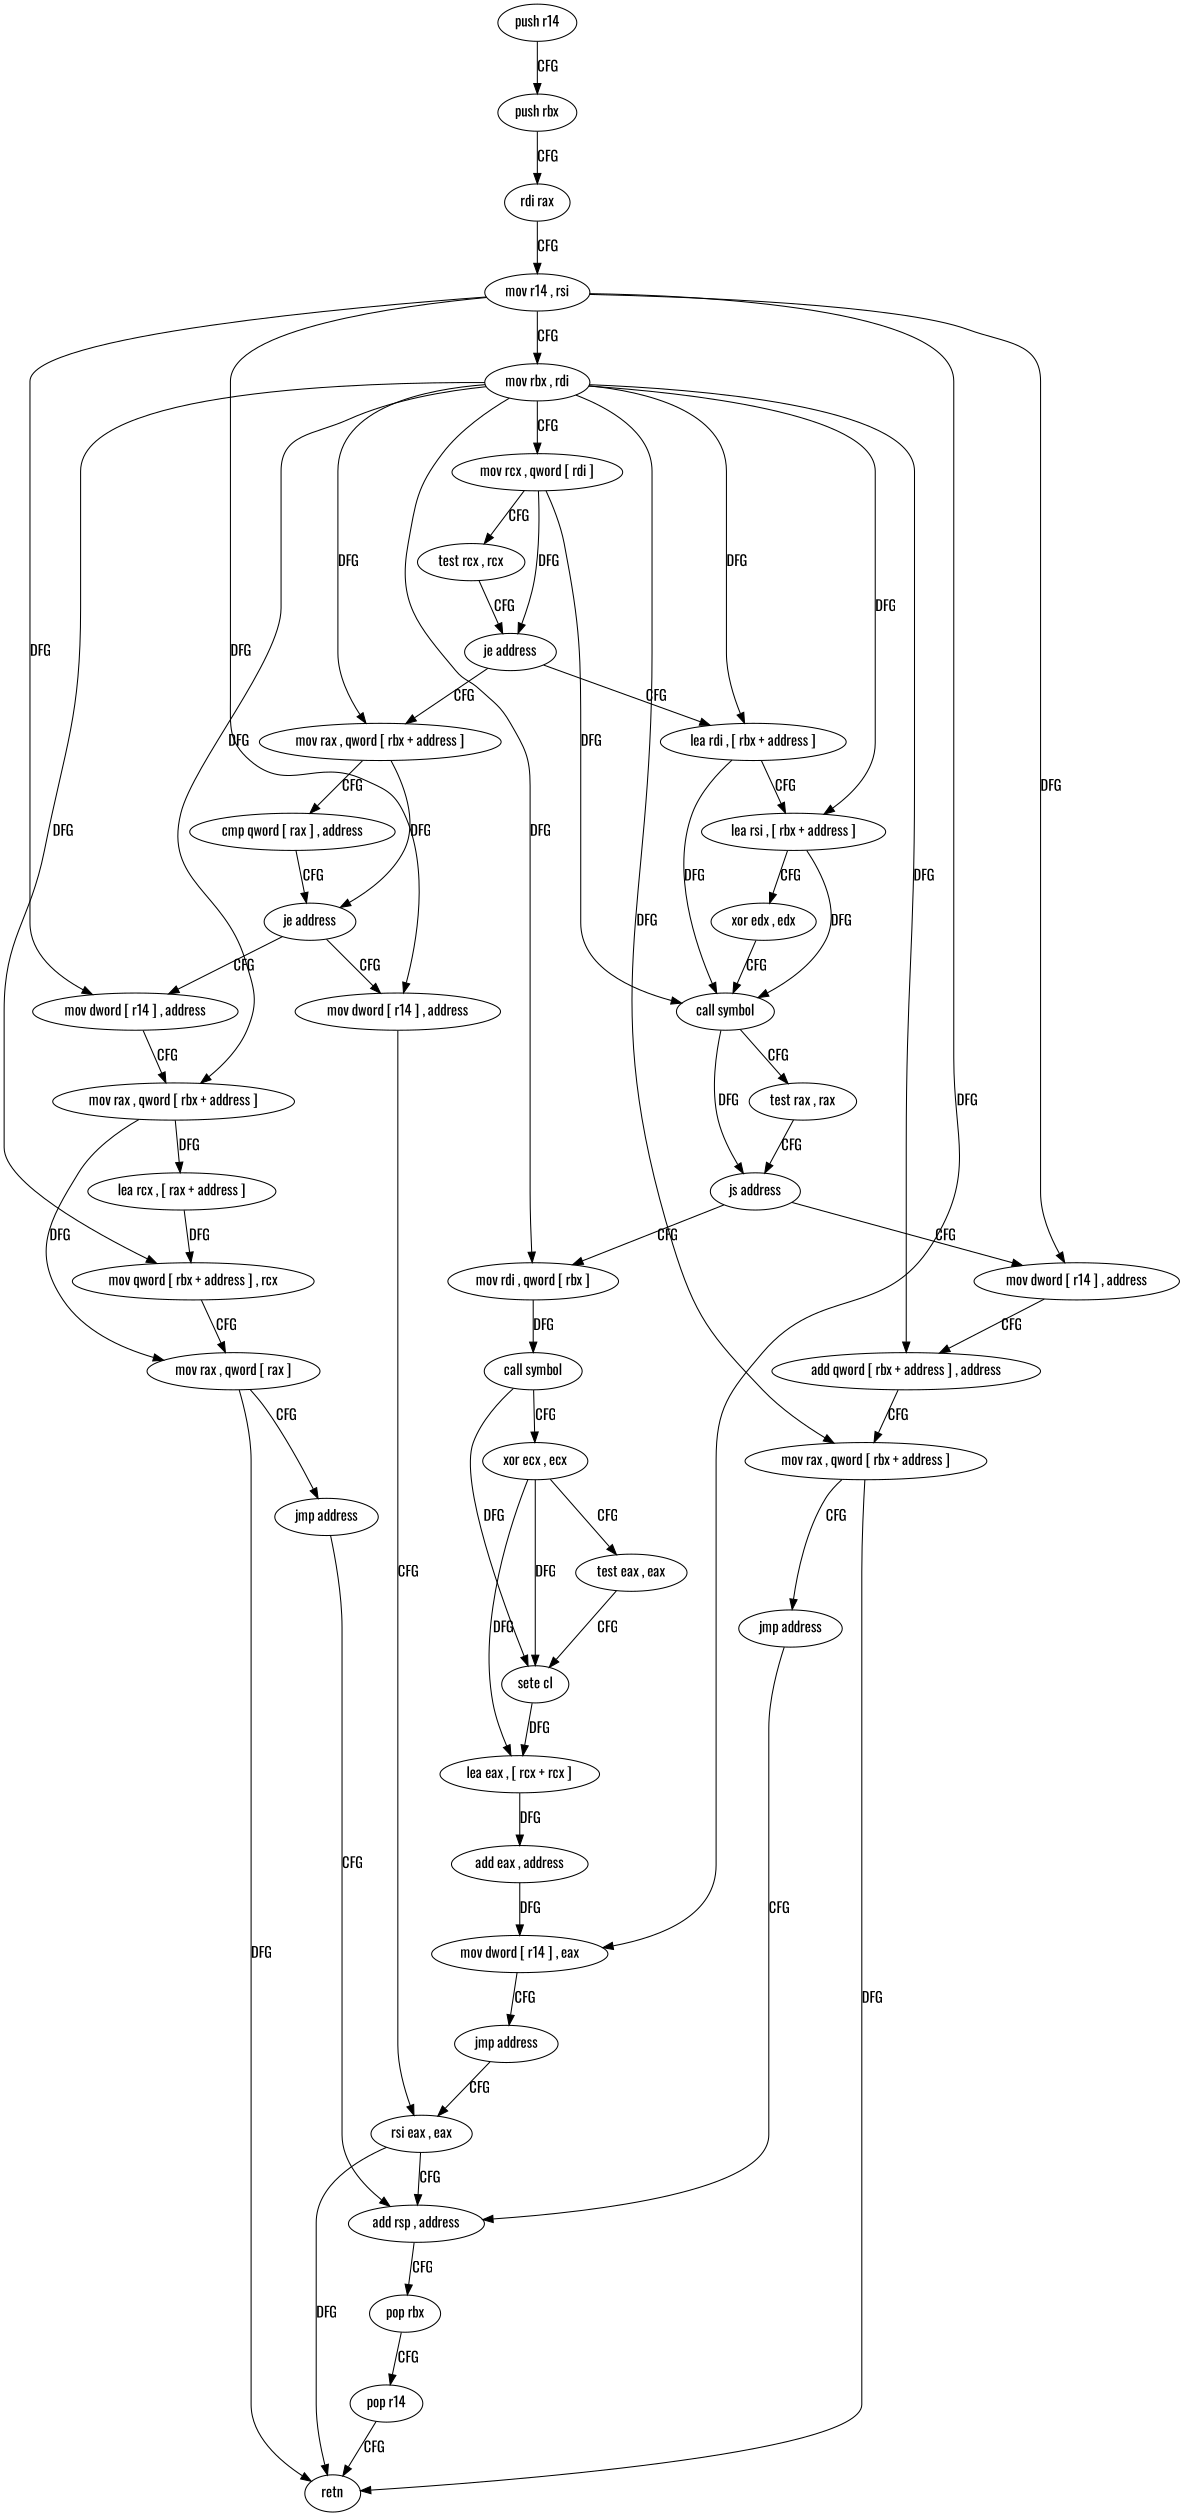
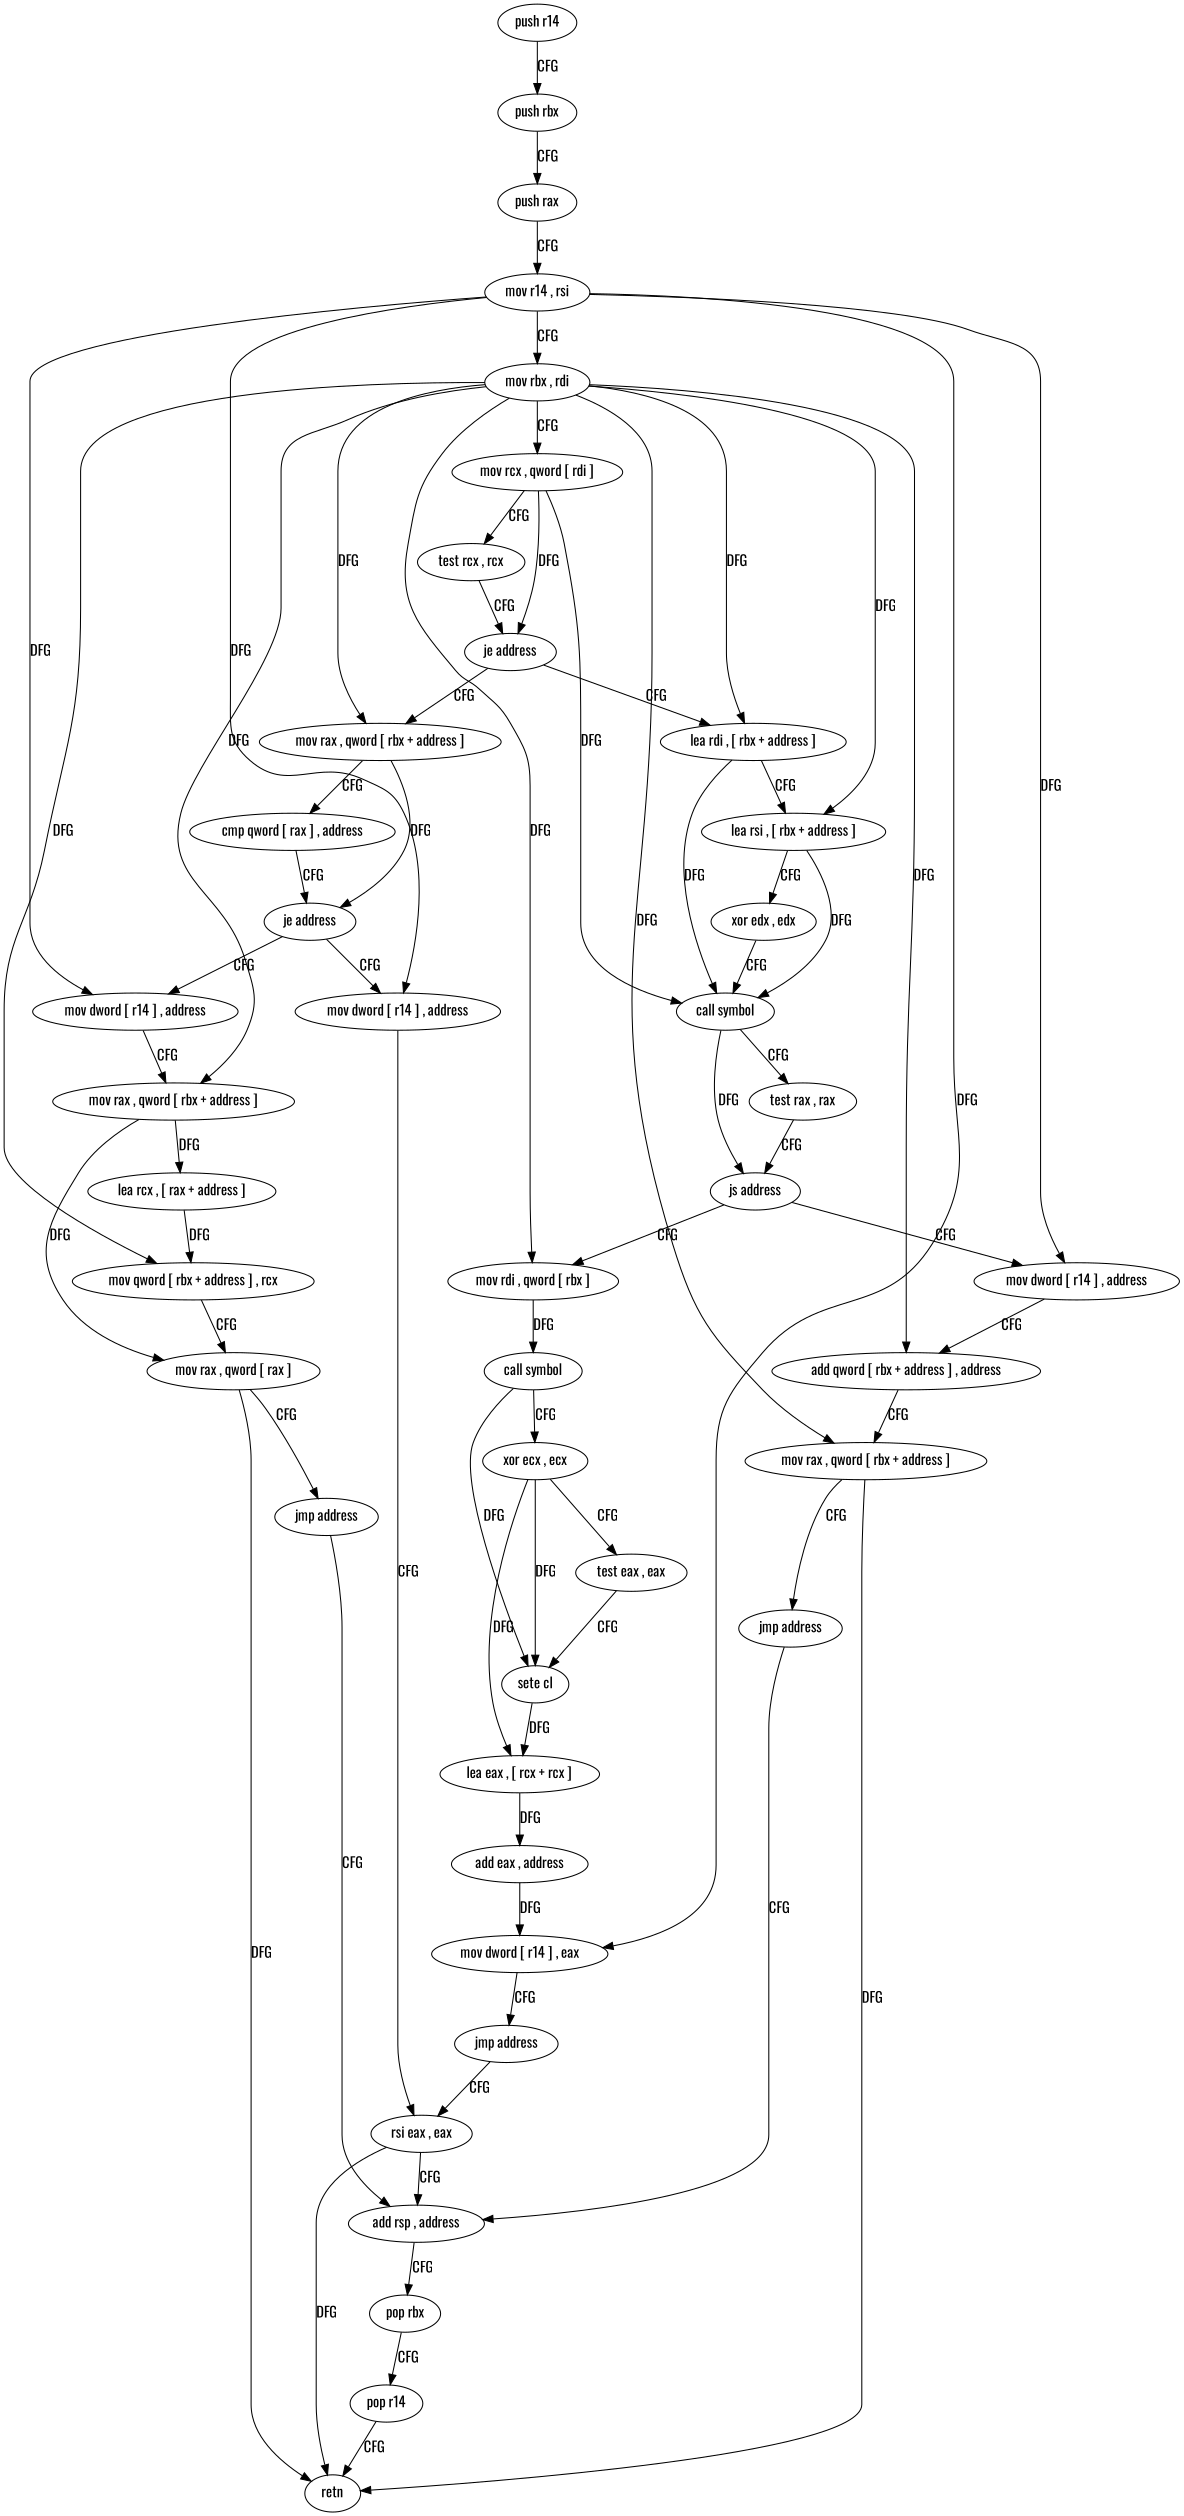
node "rdi rax": label "rdi rax" -> "push rax"
